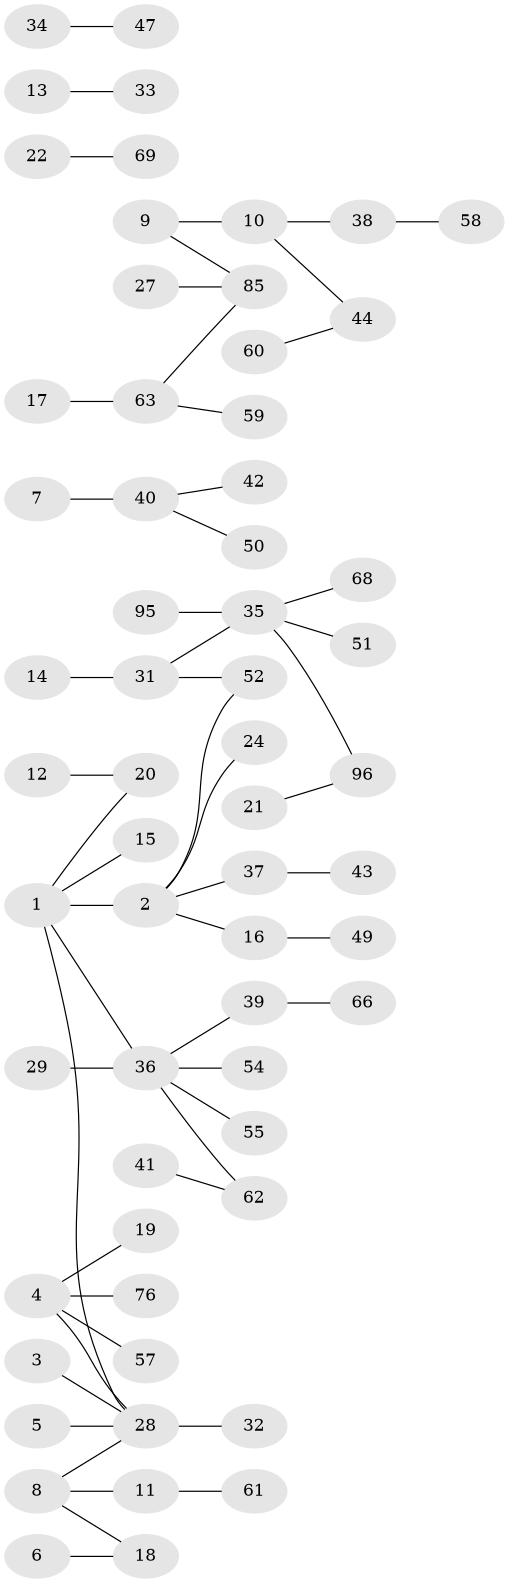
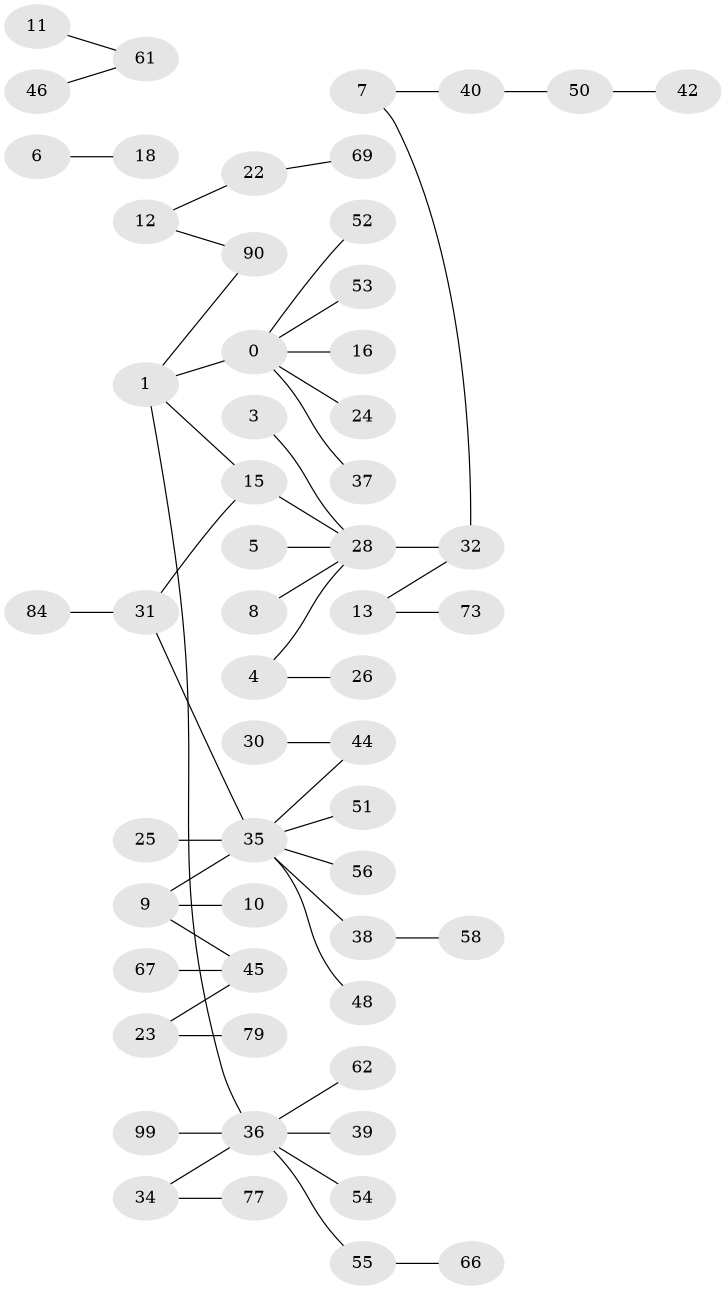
node "47": label "47" -> "77"
node "46": added
node "33": label "33" -> "73"
edge "22" -- "12": added
edge "10" -- "38": now "35" -- "38"
edge "10" -- "44": now "35" -- "44"
node "27": label "27" -> "67"
node "85": label "85" -> "45"
node "53": added
edge "7" -- "32": added
node "60": label "60" -> "30"
node "17": removed
node "63": label "63" -> "23"
node "59": label "59" -> "79"
edge "42" -- "40": now "42" -- "50"
node "68": label "68" -> "48"
edge "32" -- "13": added
node "95": label "95" -> "25"
node "14": label "14" -> "84"
edge "31" -- "52": now "31" -- "15"
node "20": label "20" -> "90"
node "96": label "96" -> "56"
node "21": removed
edge "35" -- "9": added
node "43": removed
node "2": label "2" -> "0"
node "49": removed
edge "39" -- "66": now "55" -- "66"
node "29": label "29" -> "99"
node "41": removed
edge "36" -- "34": added
edge "1" -- "28": now "15" -- "28"
node "19": removed
node "76": label "76" -> "26"
node "57": removed
edge "8" -- "11": removed
edge "8" -- "18": removed
